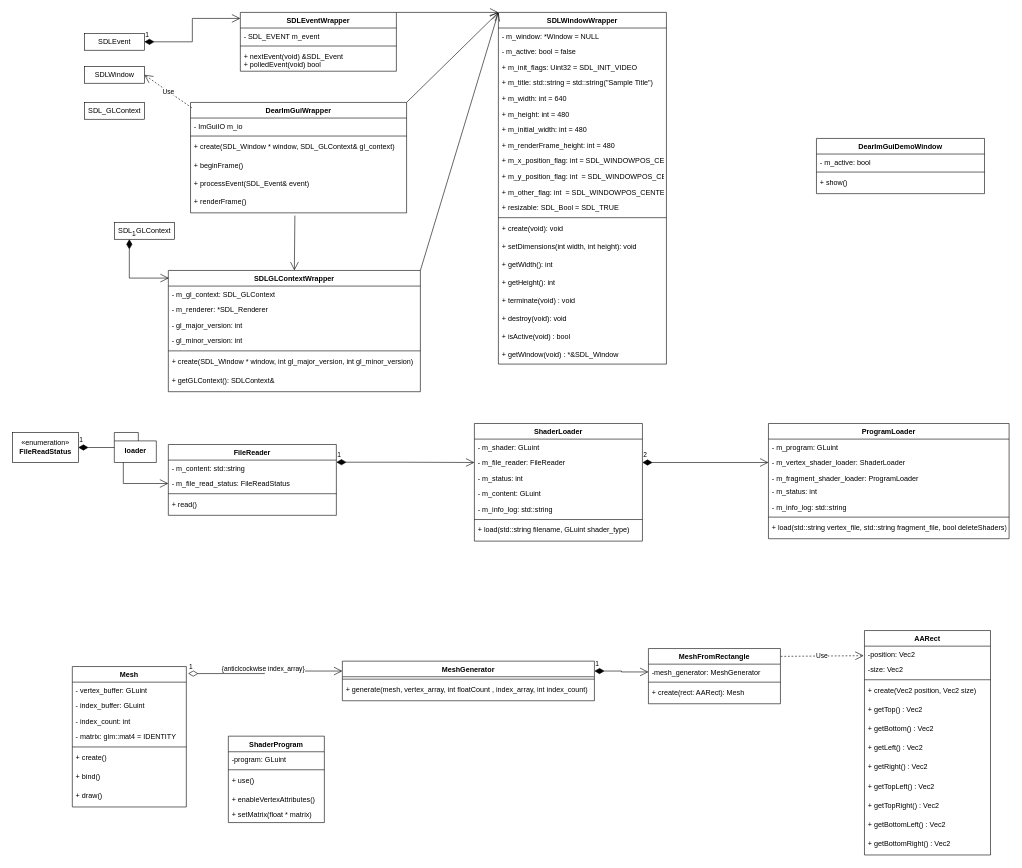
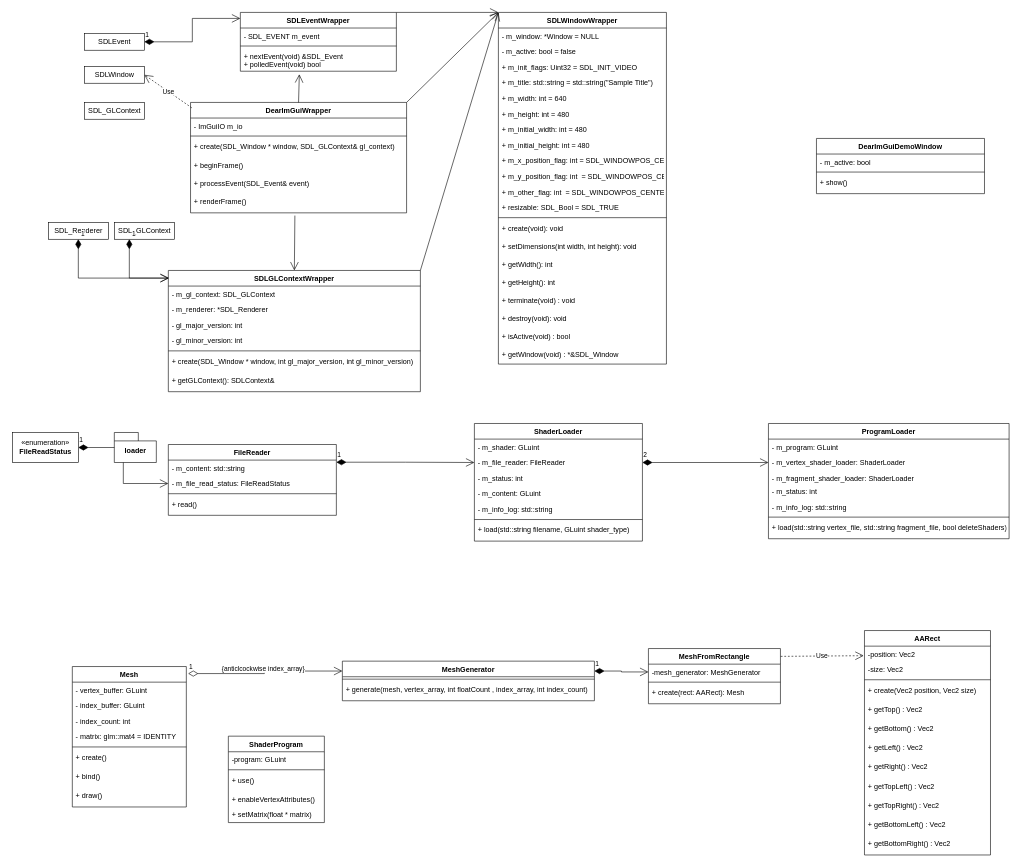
edge "DearImGuiWrapper" -> "+ nextEvent(void) &SDL_Event + polledEvent(void) bool": added
node "+ m_renderFrame_height: int = 480": label "+ m_renderFrame_height: int = 480" -> "+ m_initial_height: int = 480"
node "SDL_Renderer": added
edge "SDL_Renderer" -- "SDLGLContextWrapper": added, label "1"
node "- m_fragment_shader_loader: ProgramLoader": label "- m_fragment_shader_loader: ProgramLoader" -> "- m_fragment_shader_loader: ShaderLoader"
